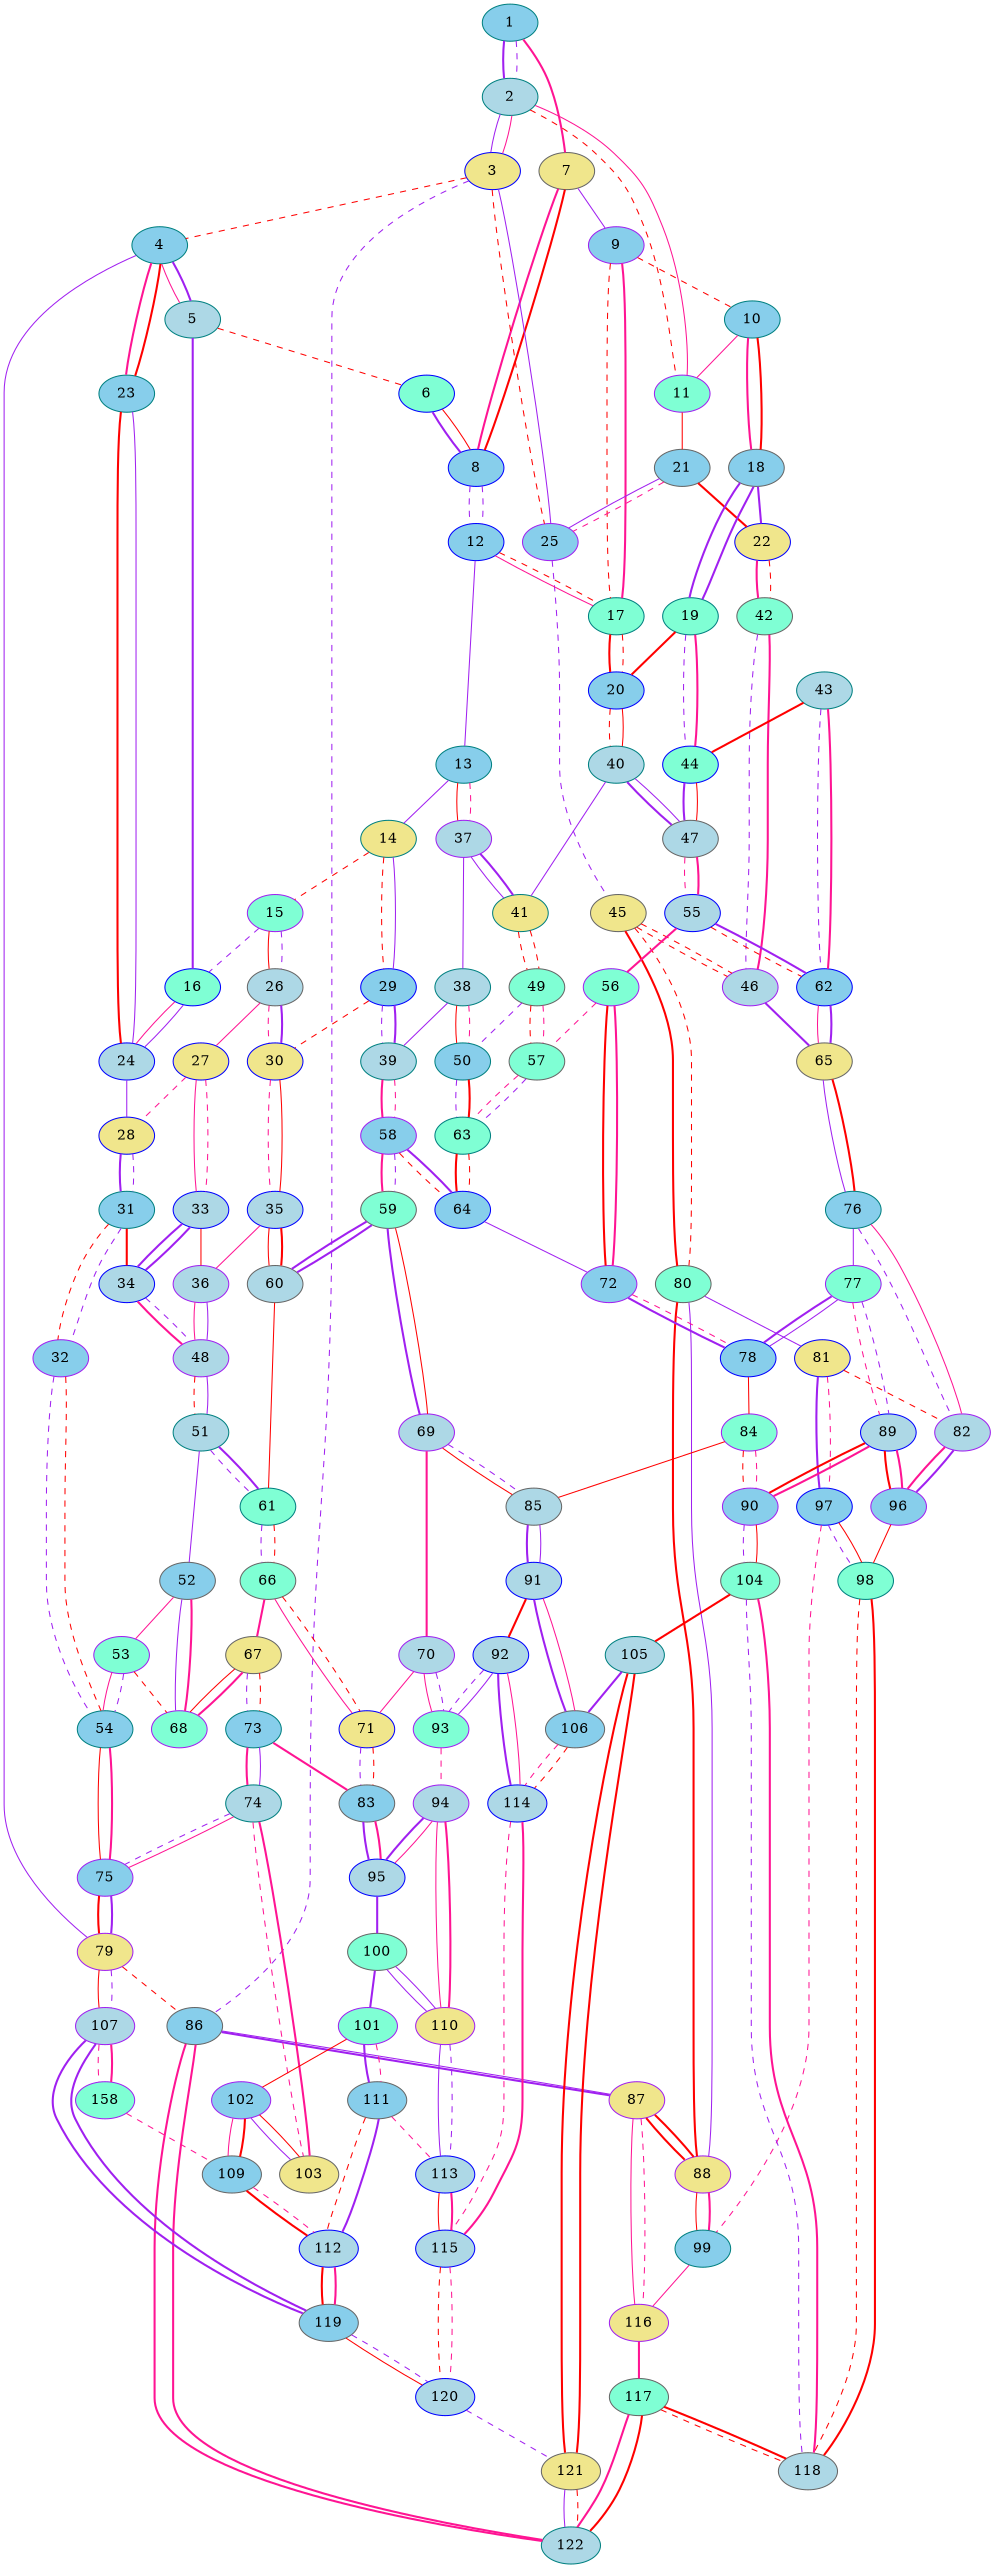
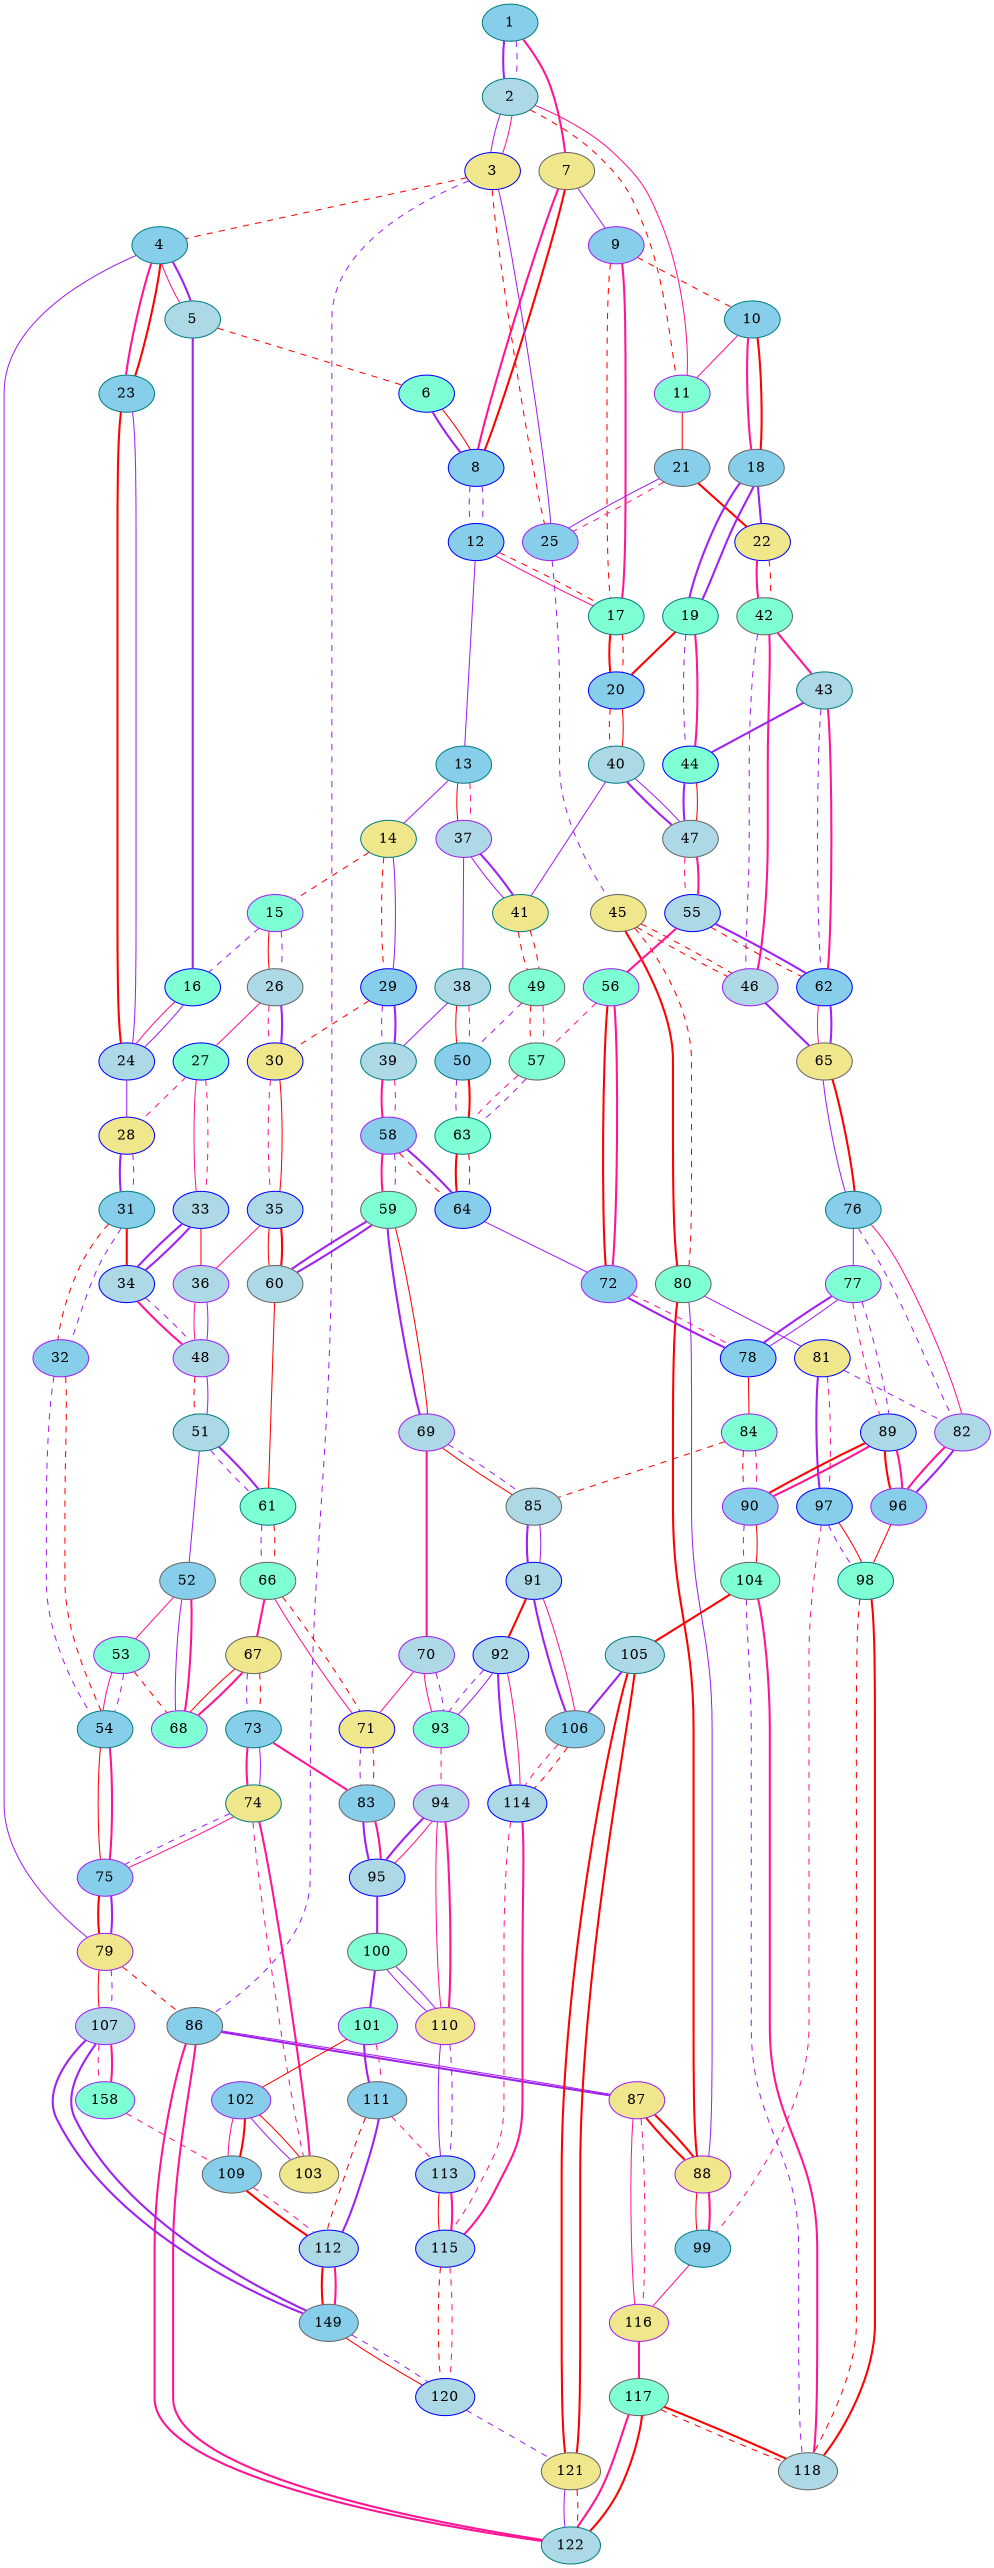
edge "42" -- "43": added
edge "43" -- "44": color red -> purple
node "27": fillcolor khaki -> aquamarine
edge "81" -- "82": color red -> purple
edge "84" -- "85": style solid -> dashed
node "74": fillcolor lightblue -> khaki
node "119": label "119" -> "149"
